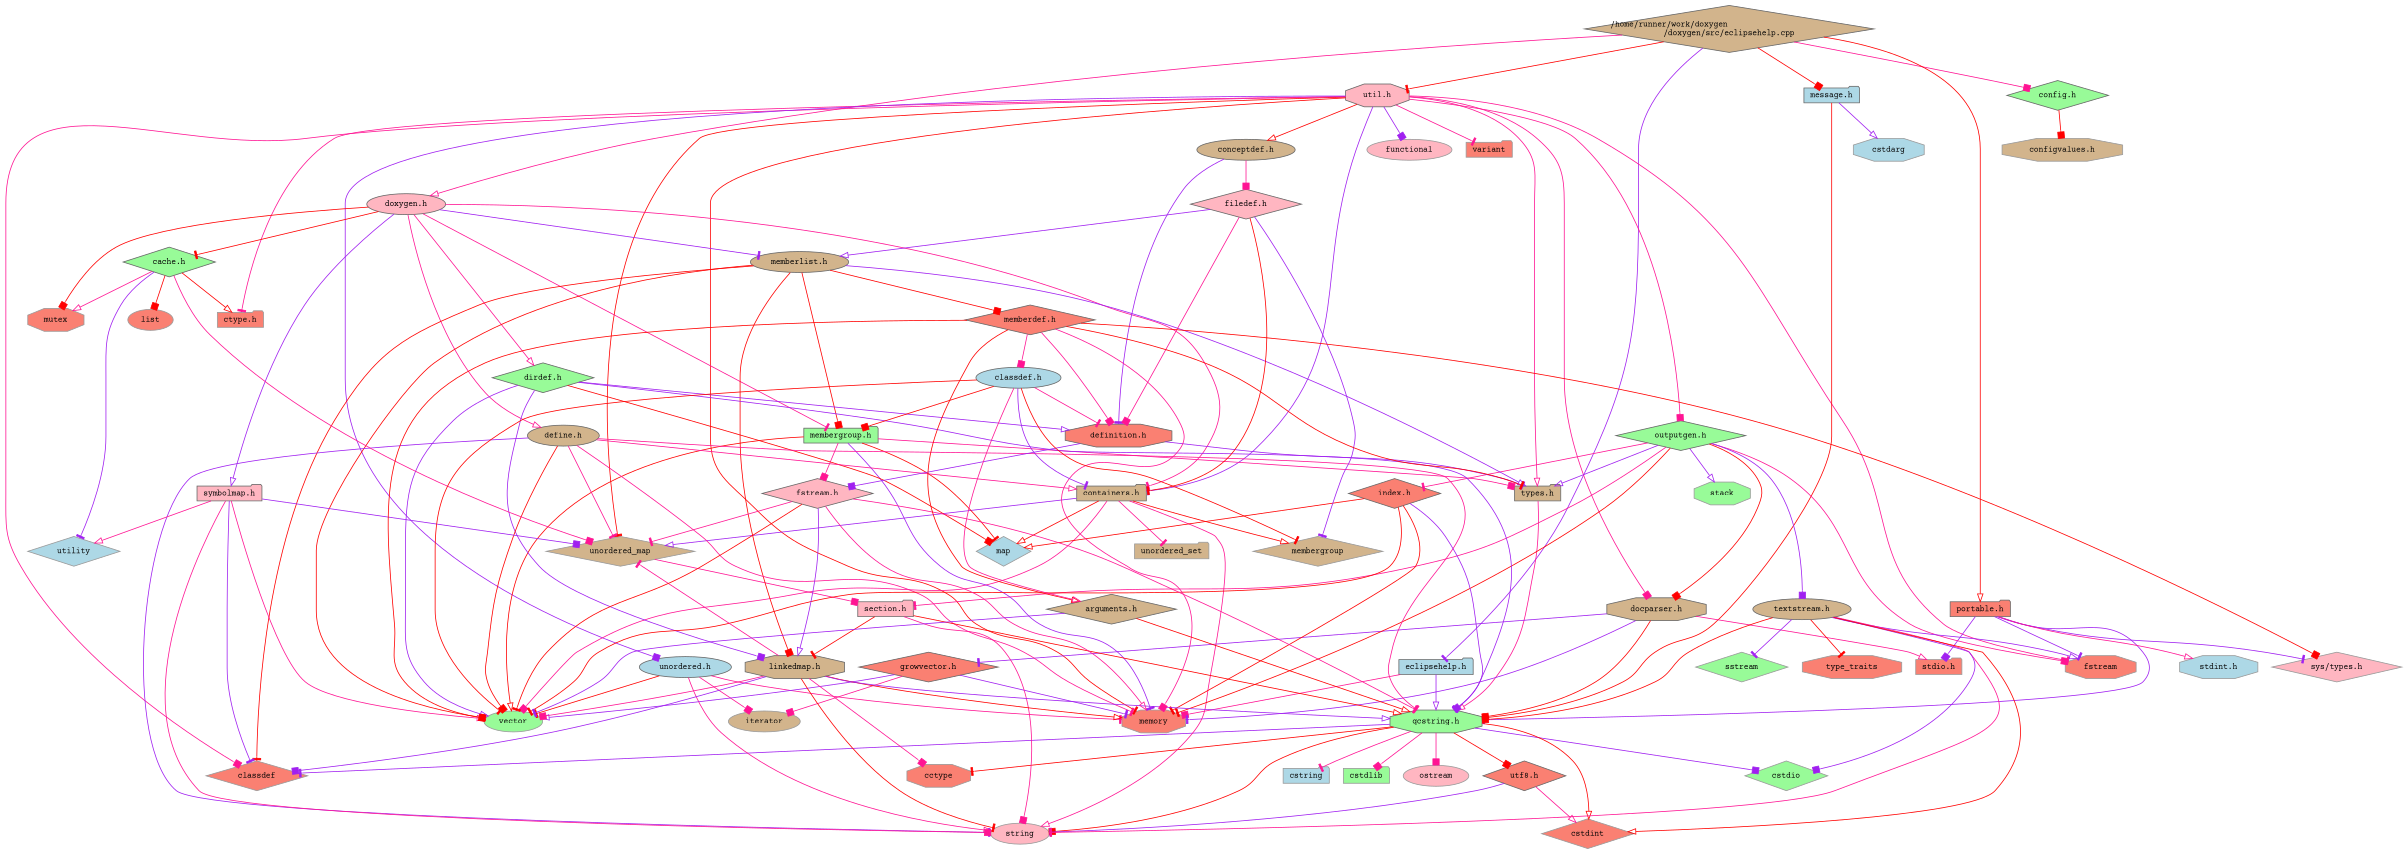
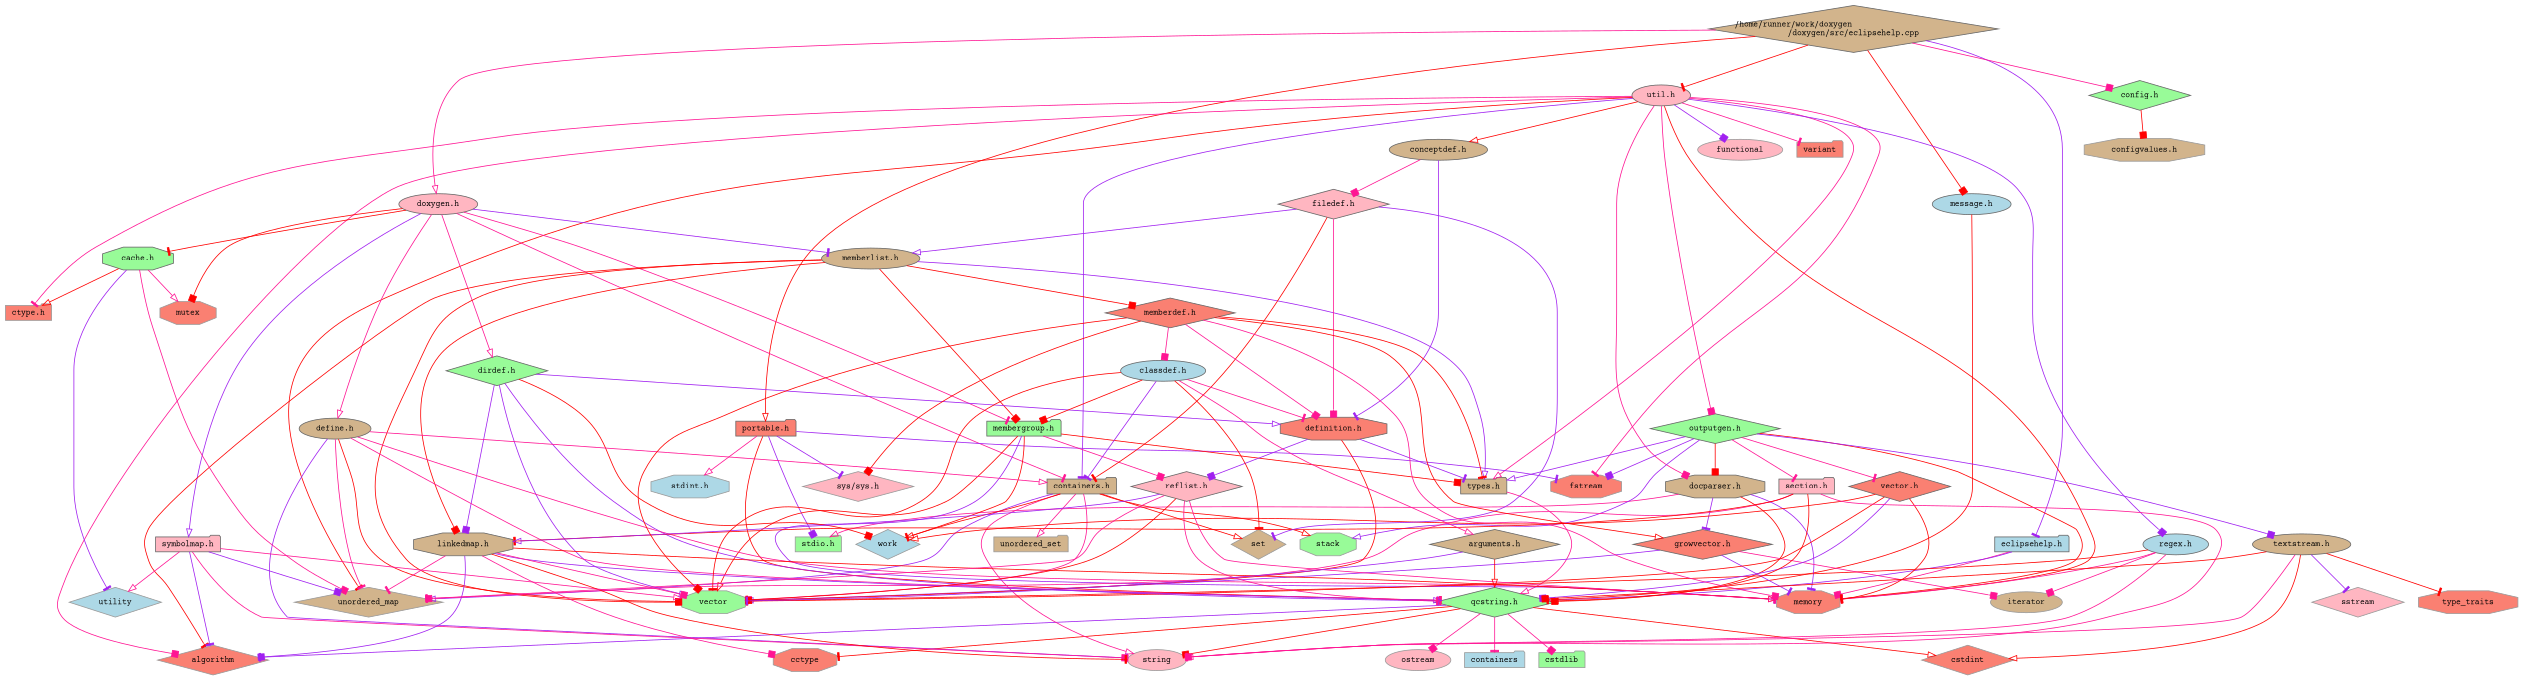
node "util.h": shape octagon -> ellipse
node "message.h": shape folder -> ellipse
node "cstdarg": removed
node "cache.h": shape diamond -> octagon
node "list": removed
edge "membergroup.h" -> "types.h": color deeppink -> red
node "fstream.h": label "fstream.h" -> "reflist.h"
node "index.h": label "index.h" -> "vector.h"
edge "memberdef.h" -> "arguments.h": now "memberdef.h" -> "growvector.h"
edge "containers.h" -> "stack": added
edge "containers.h" -> "unordered_set": arrowhead tee -> onormal
node "map": label "map" -> "work"
node "membergroup": label "membergroup" -> "set"
edge "unordered_map" -> "section.h": reversed
edge "outputgen.h" -> "fstream": color deeppink -> purple
edge "definition.h" -> "vector": added
edge "textstream.h" -> "fstream": removed
node "unordered.h": label "unordered.h" -> "regex.h"
node "sstream": fillcolor palegreen -> lightpink
node "stdio.h": fillcolor salmon -> palegreen
node "sys/types.h": label "sys/types.h" -> "sys/sys.h"
edge "portable.h" -> "qcstring.h": color purple -> red
node "vector": shape ellipse -> octagon
node "qcstring.h": shape octagon -> diamond
node "classdef": label "classdef" -> "algorithm"
node "cstring": label "cstring" -> "containers"
node "utf8.h": removed
node "cstdio": removed
